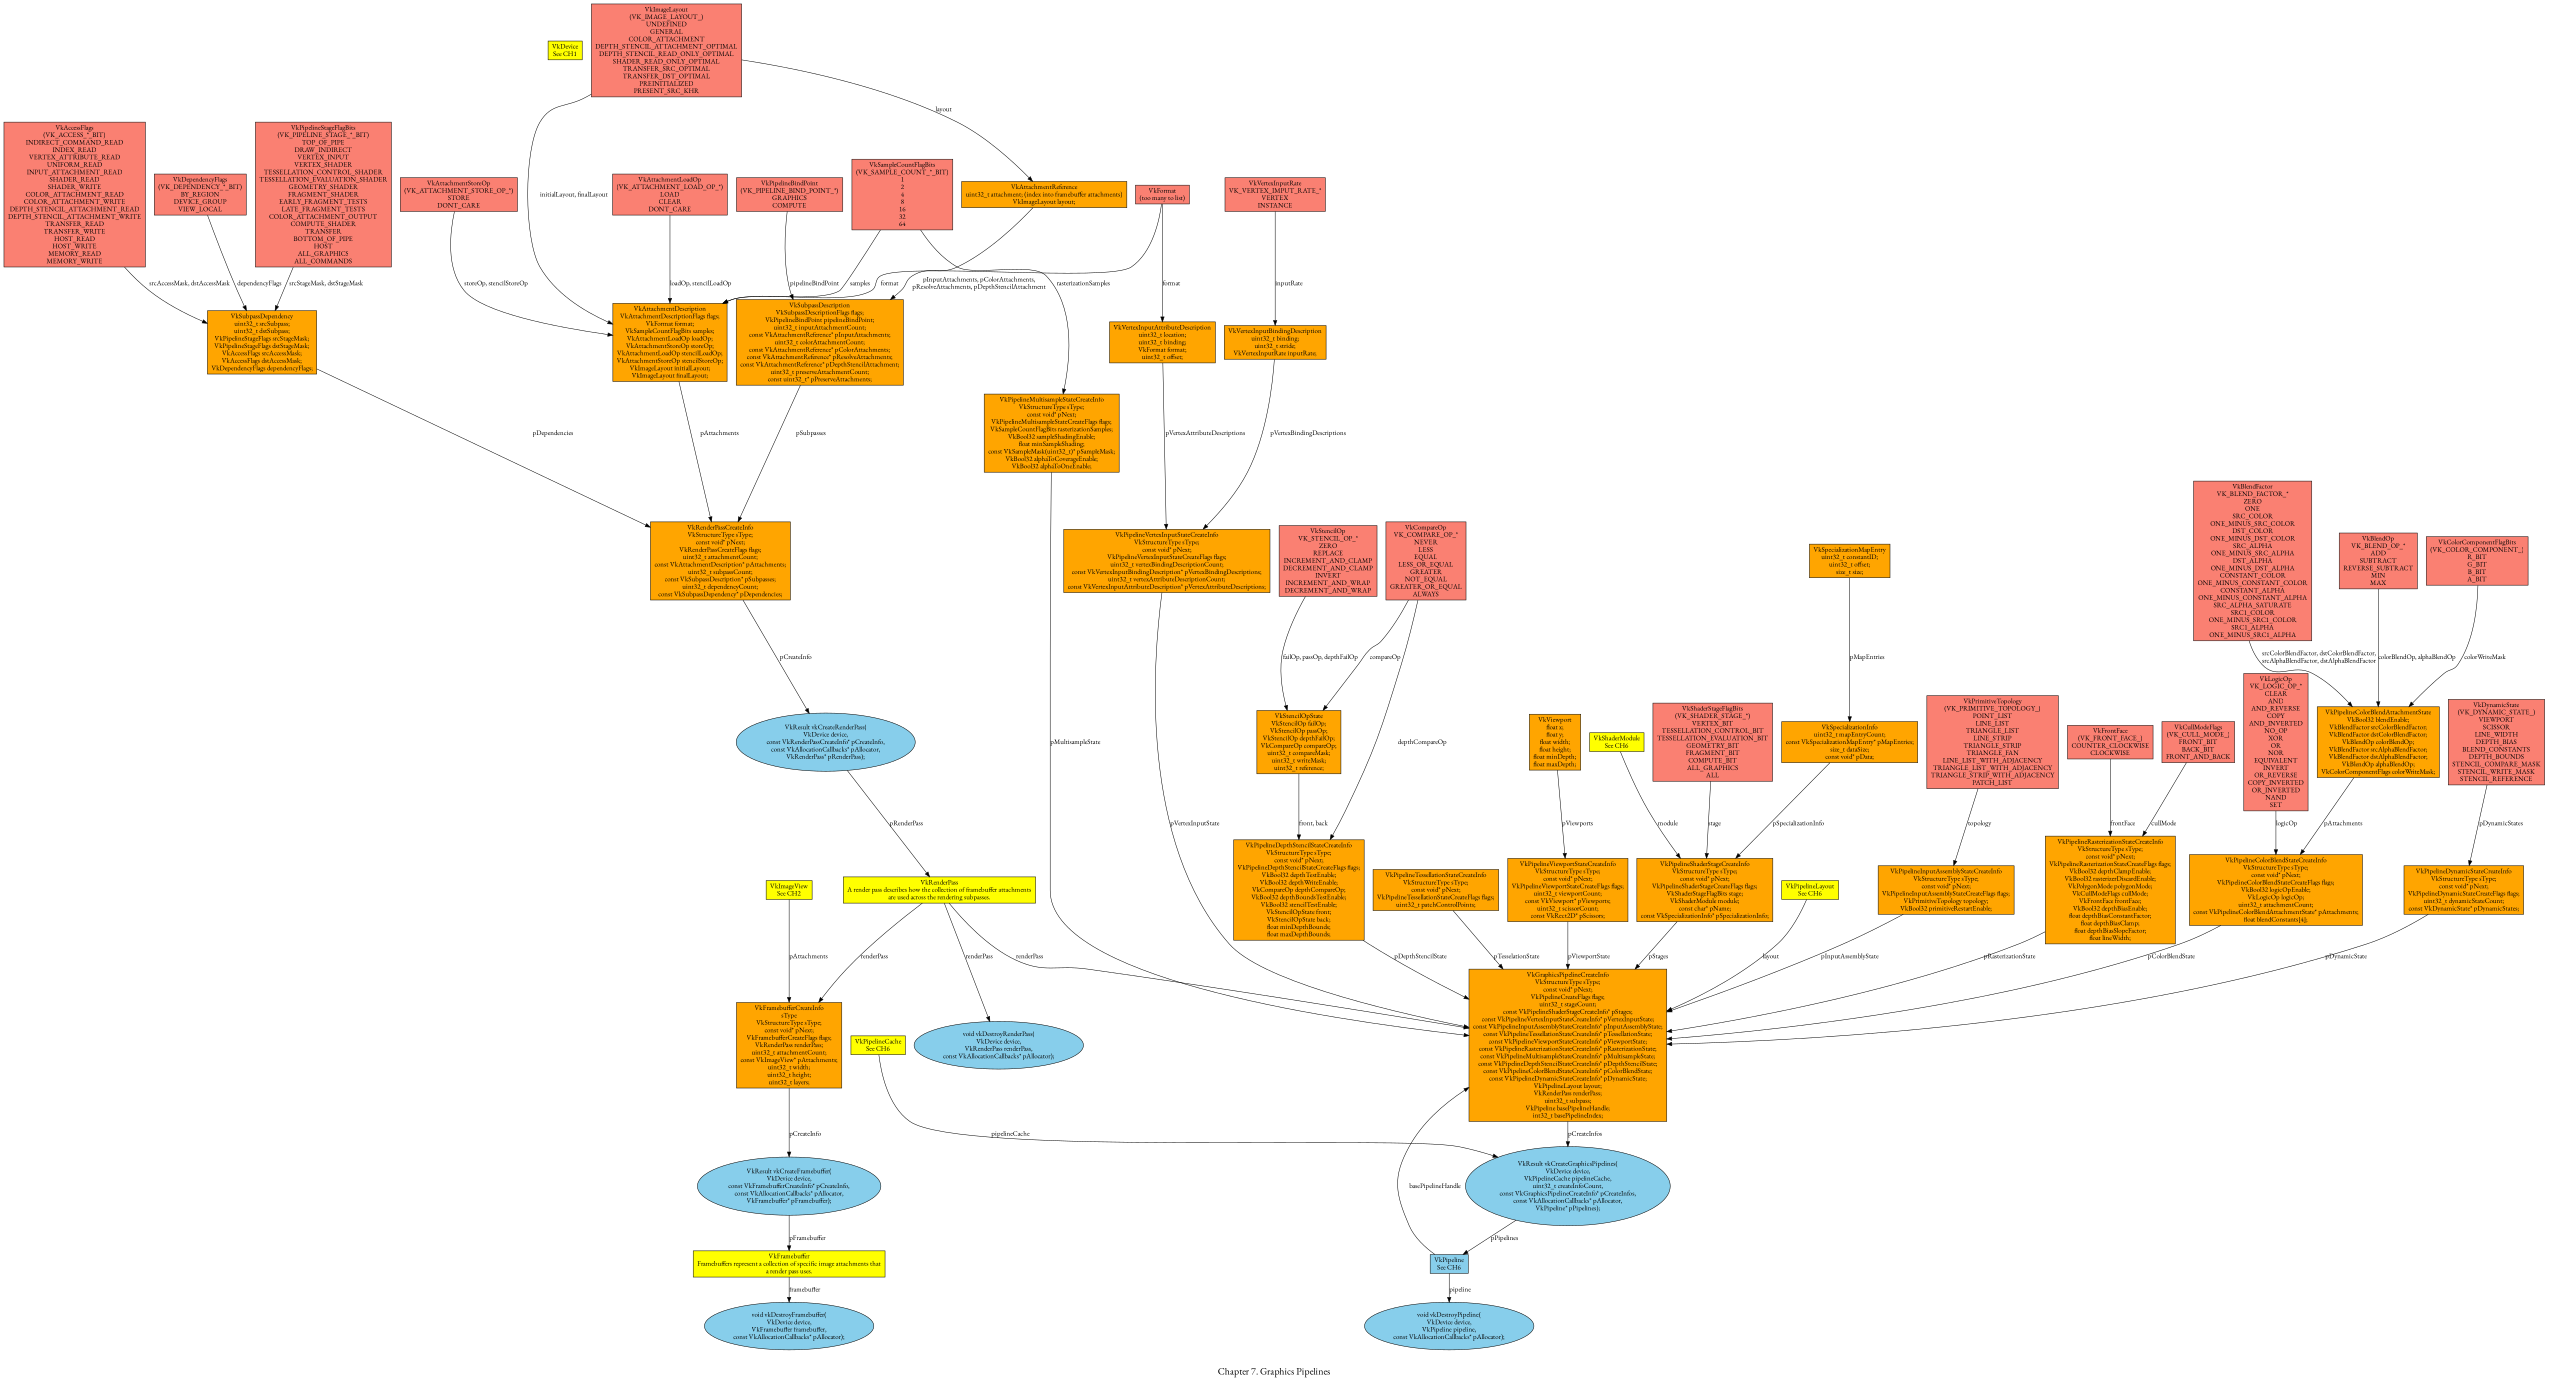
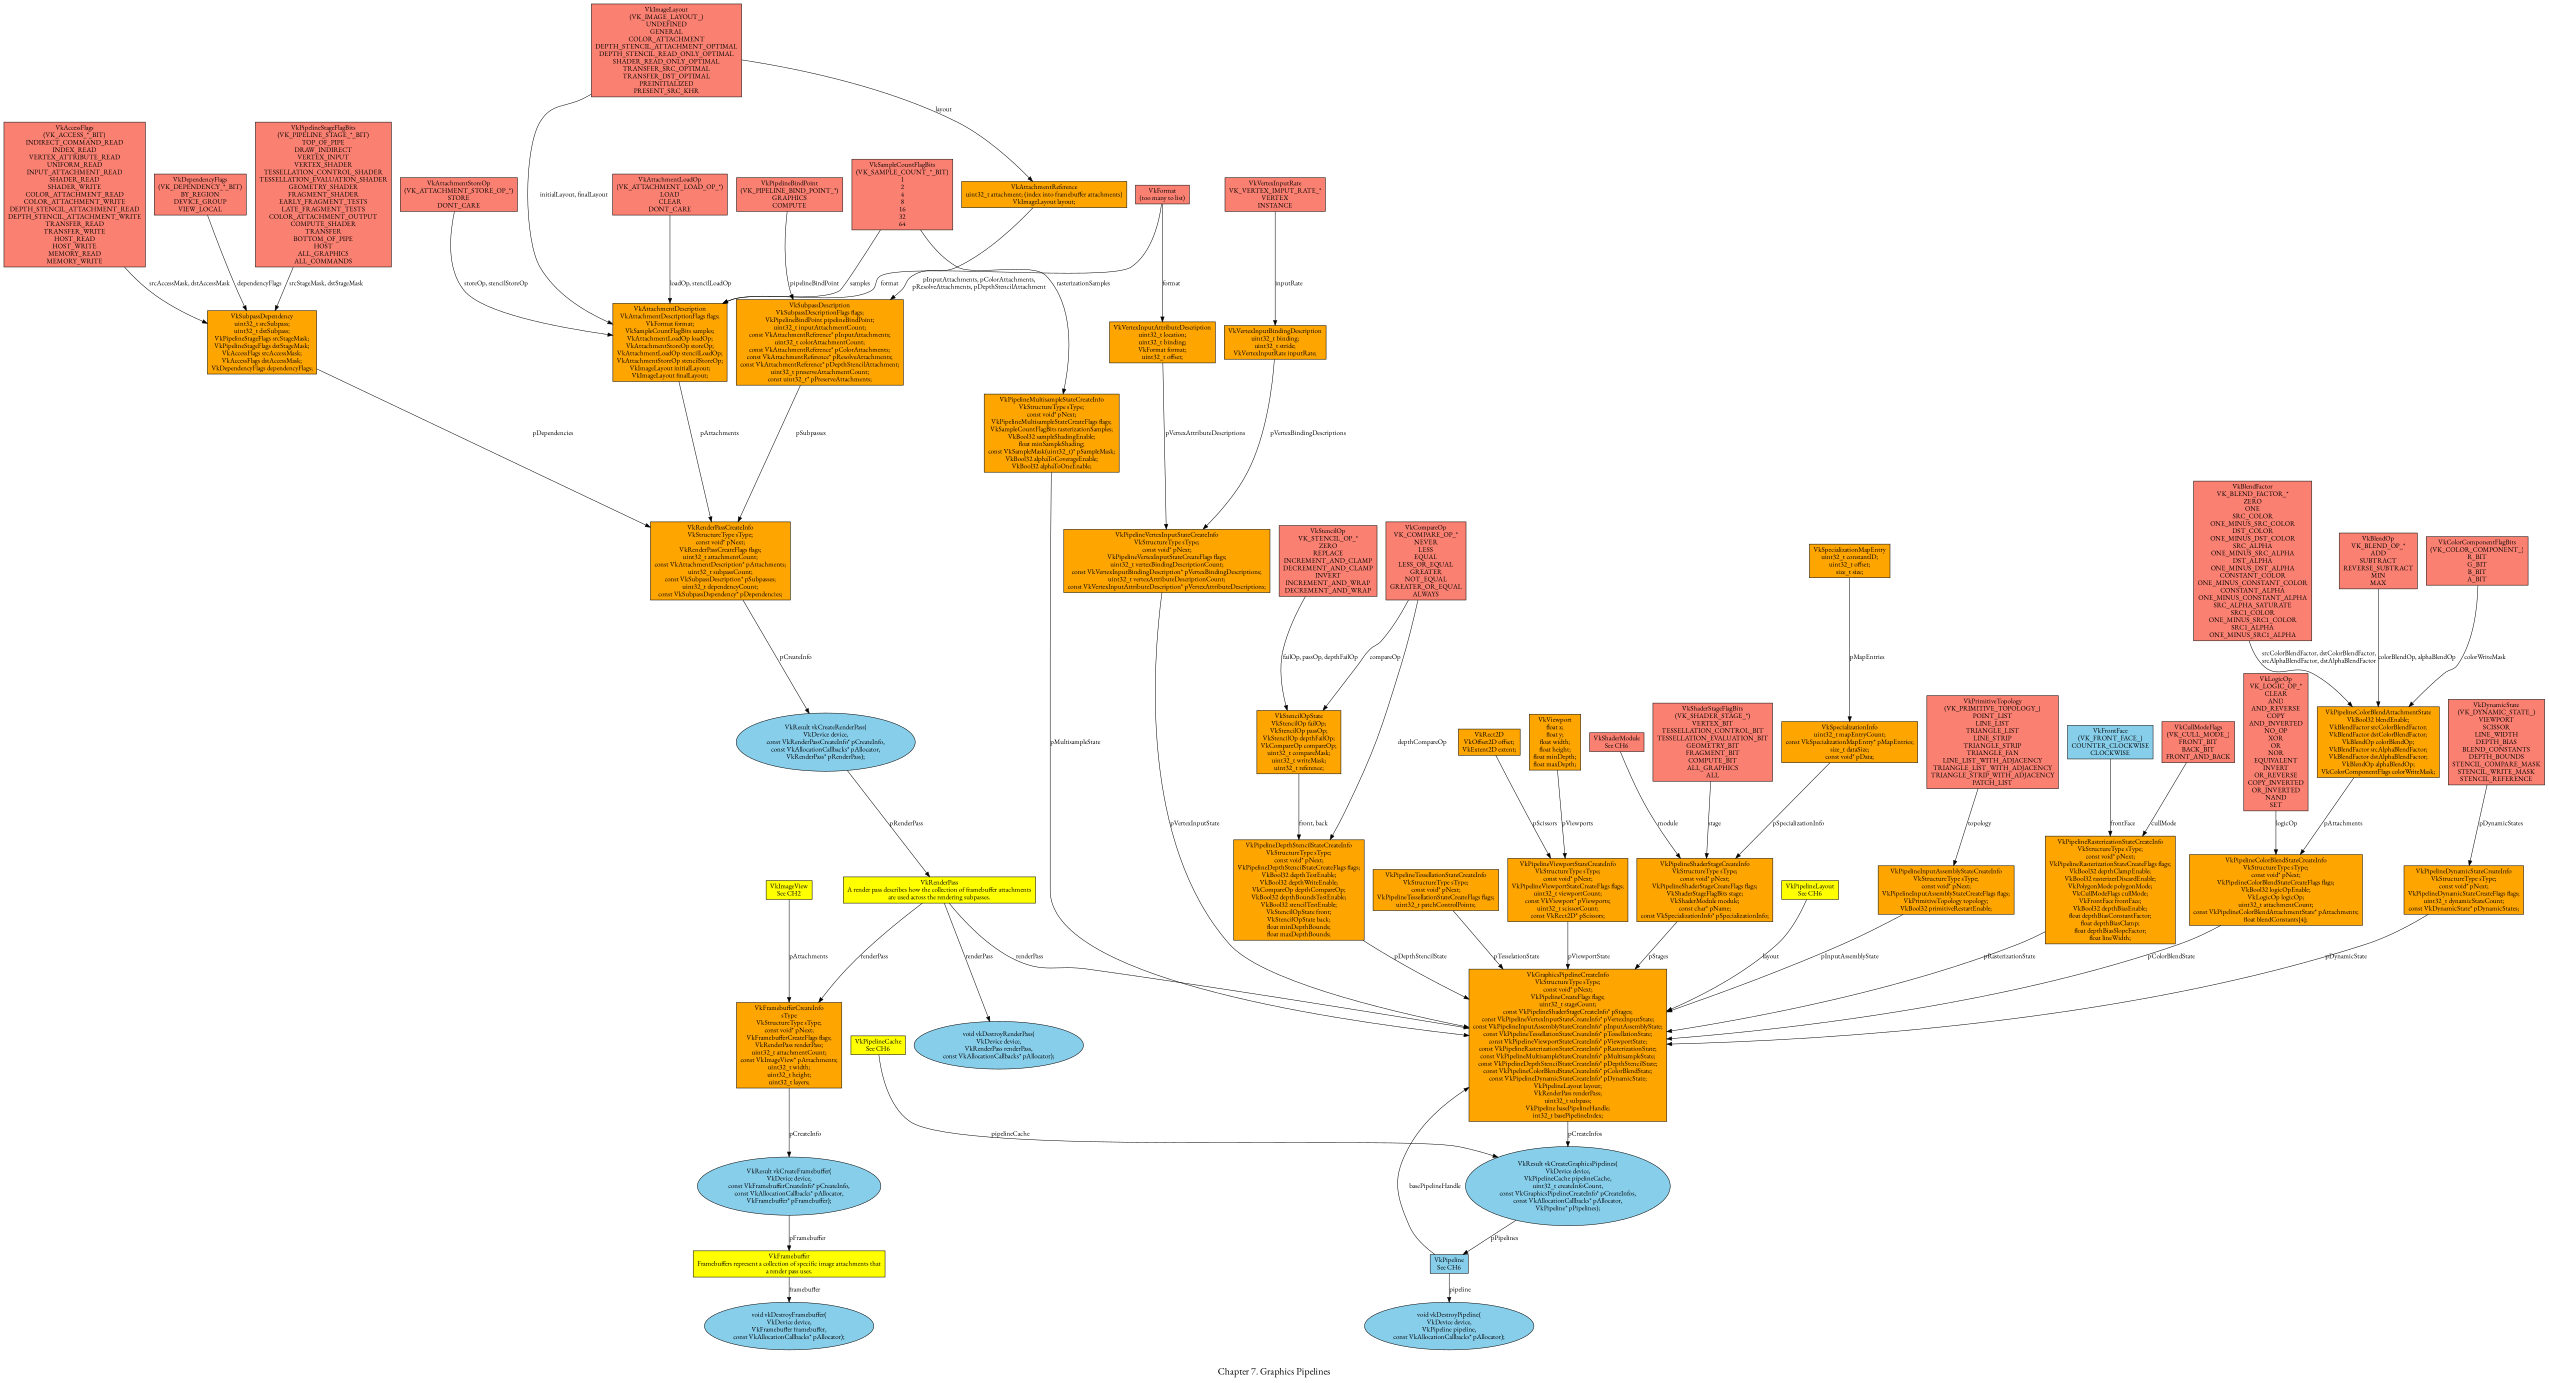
node "VkDevice See CH1": removed
node "VkRect2D VkOffset2D offset; VkExtent2D extent;": added
node "VkShaderModule See CH6": fillcolor yellow -> salmon
node "VkFrontFace (VK_FRONT_FACE_) COUNTER_CLOCKWISE CLOCKWISE": fillcolor salmon -> skyblue
